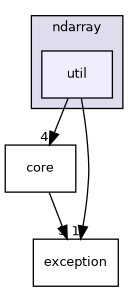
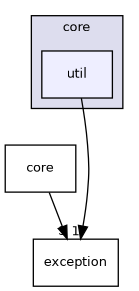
cluster "ndarray": label "ndarray" -> "core"
edge "util" -> "core": removed
